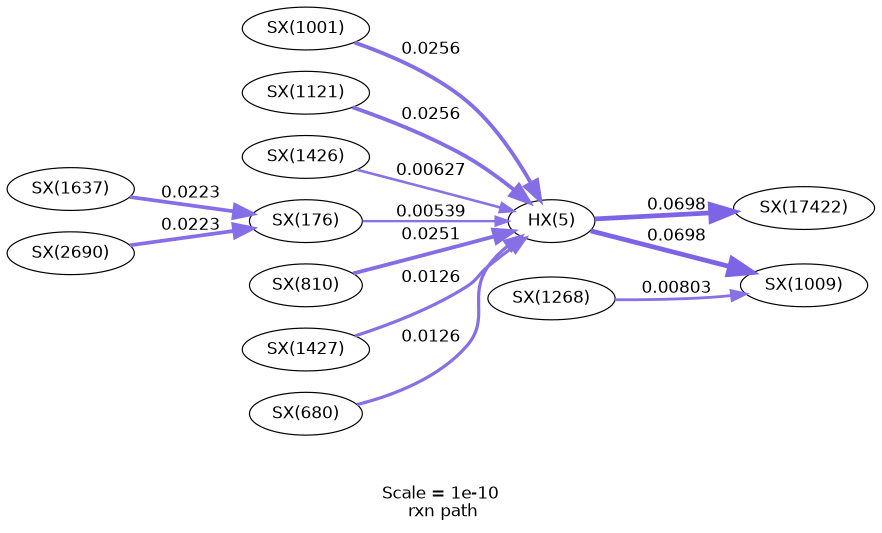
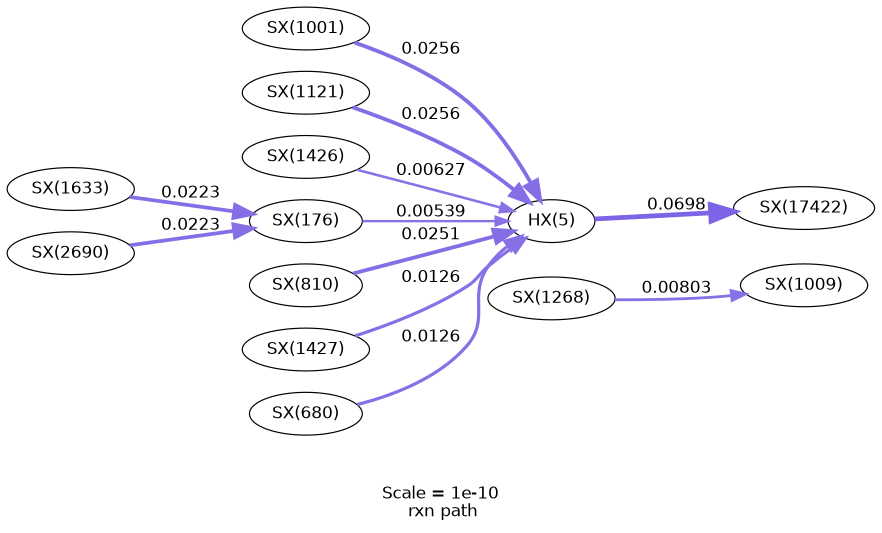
node "SX(1637)": label "SX(1637)" -> "SX(1633)"
edge "HX(5)" -> "SX(1009)": removed, label "0.0698"
